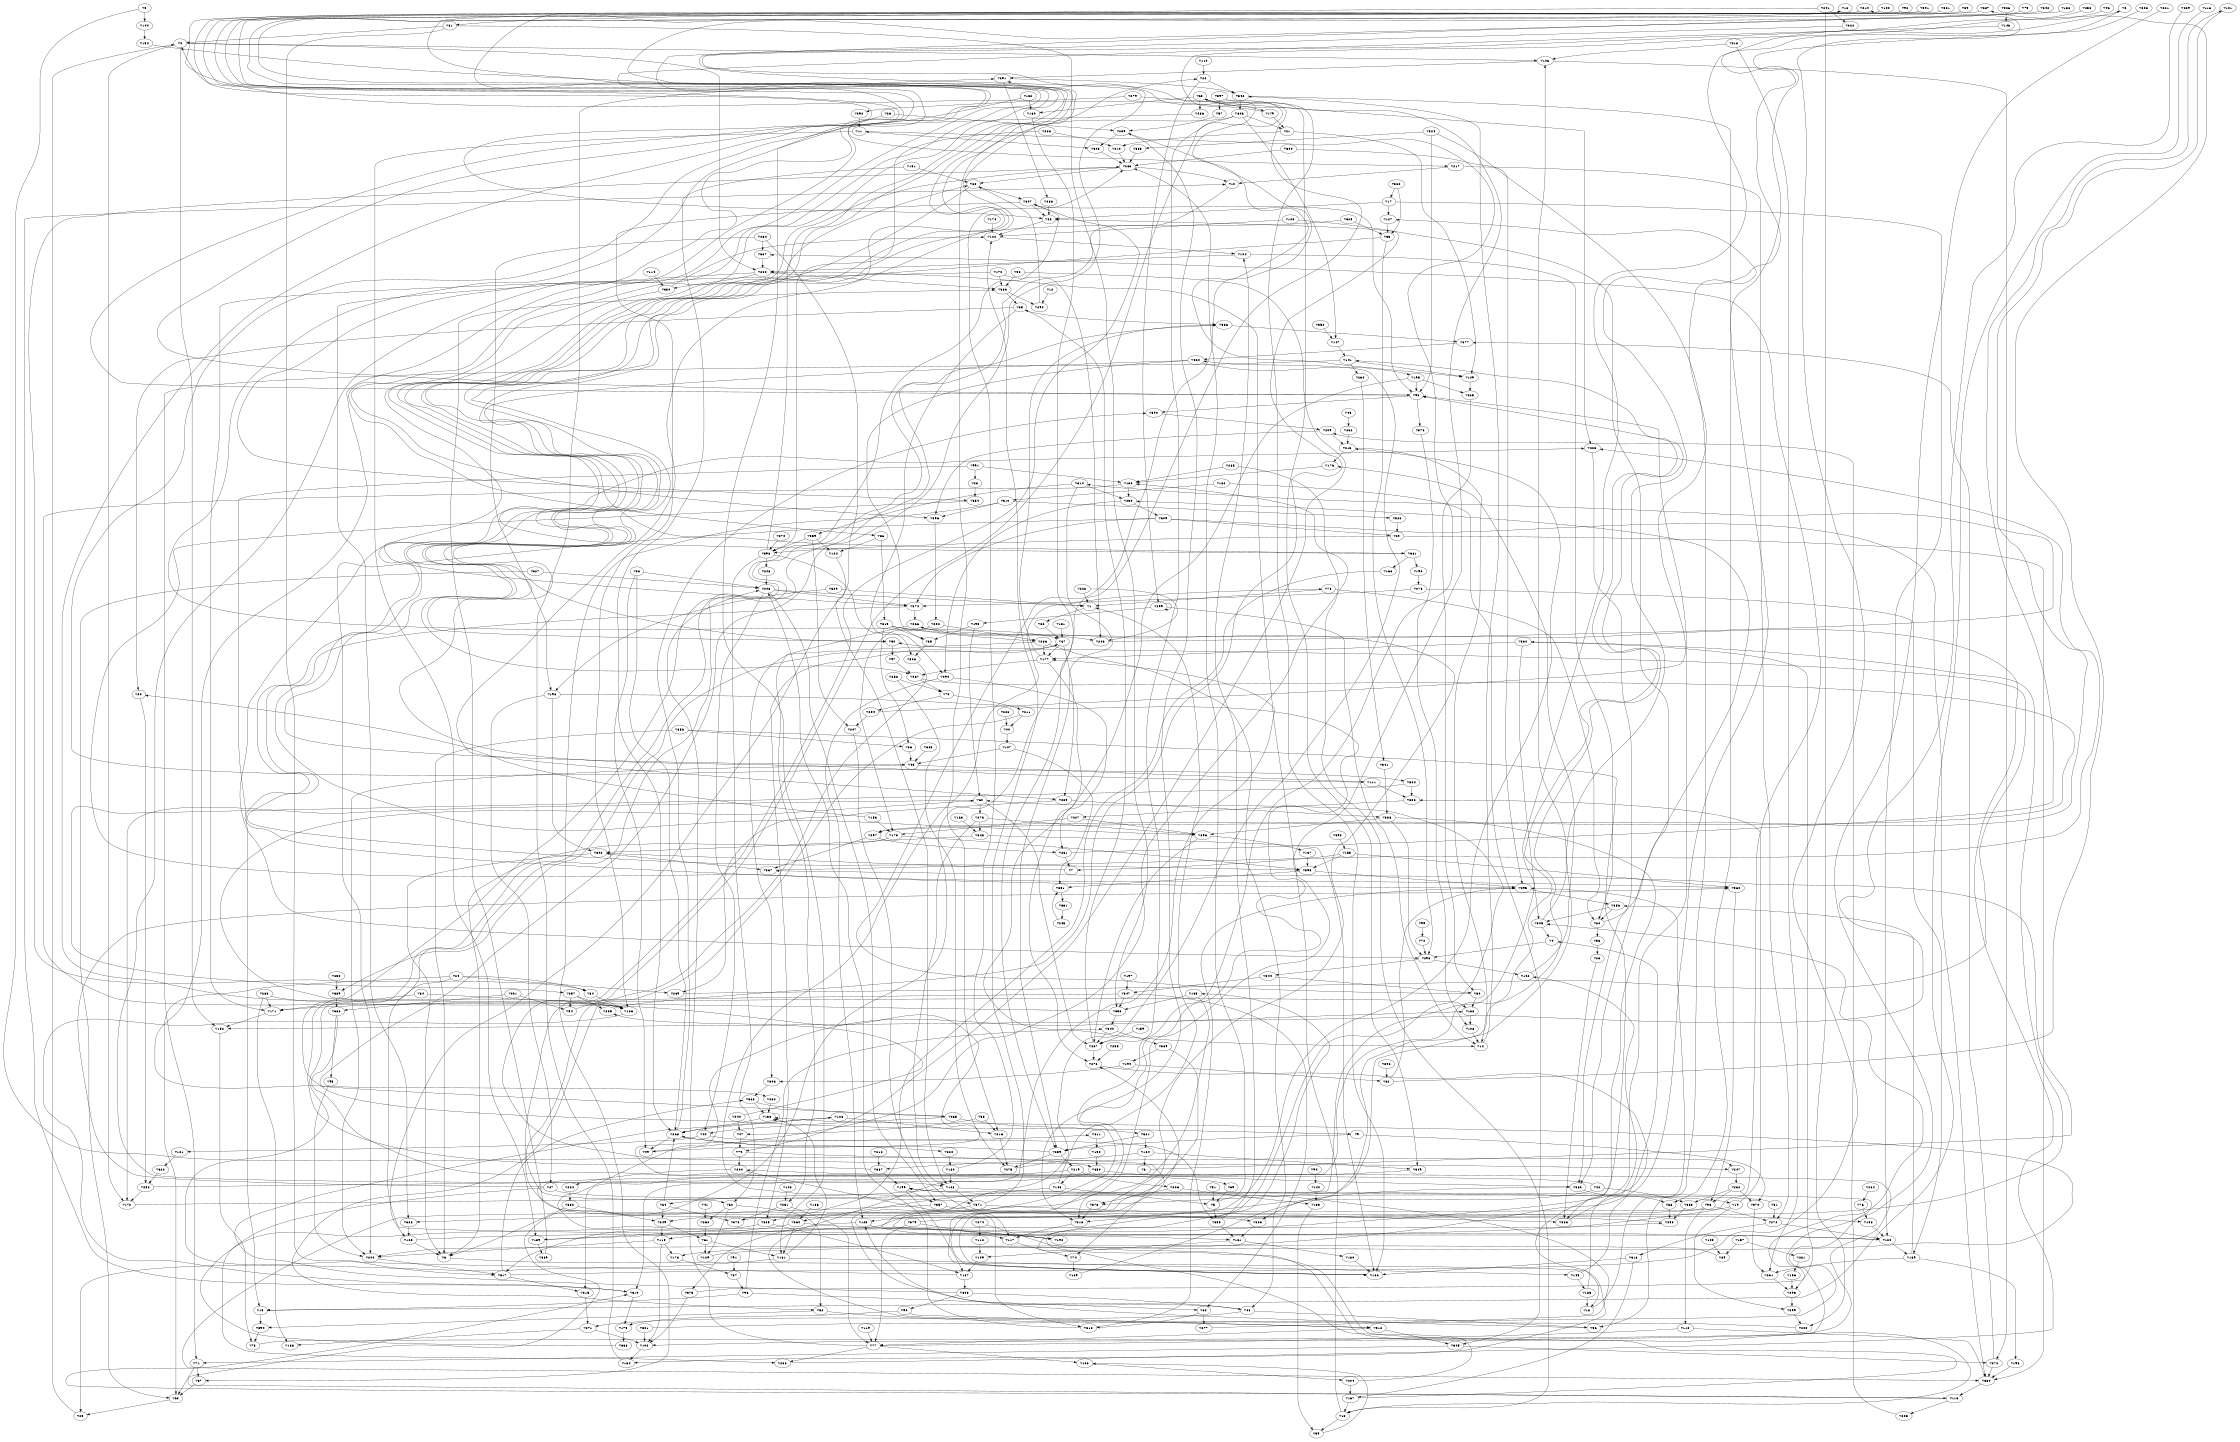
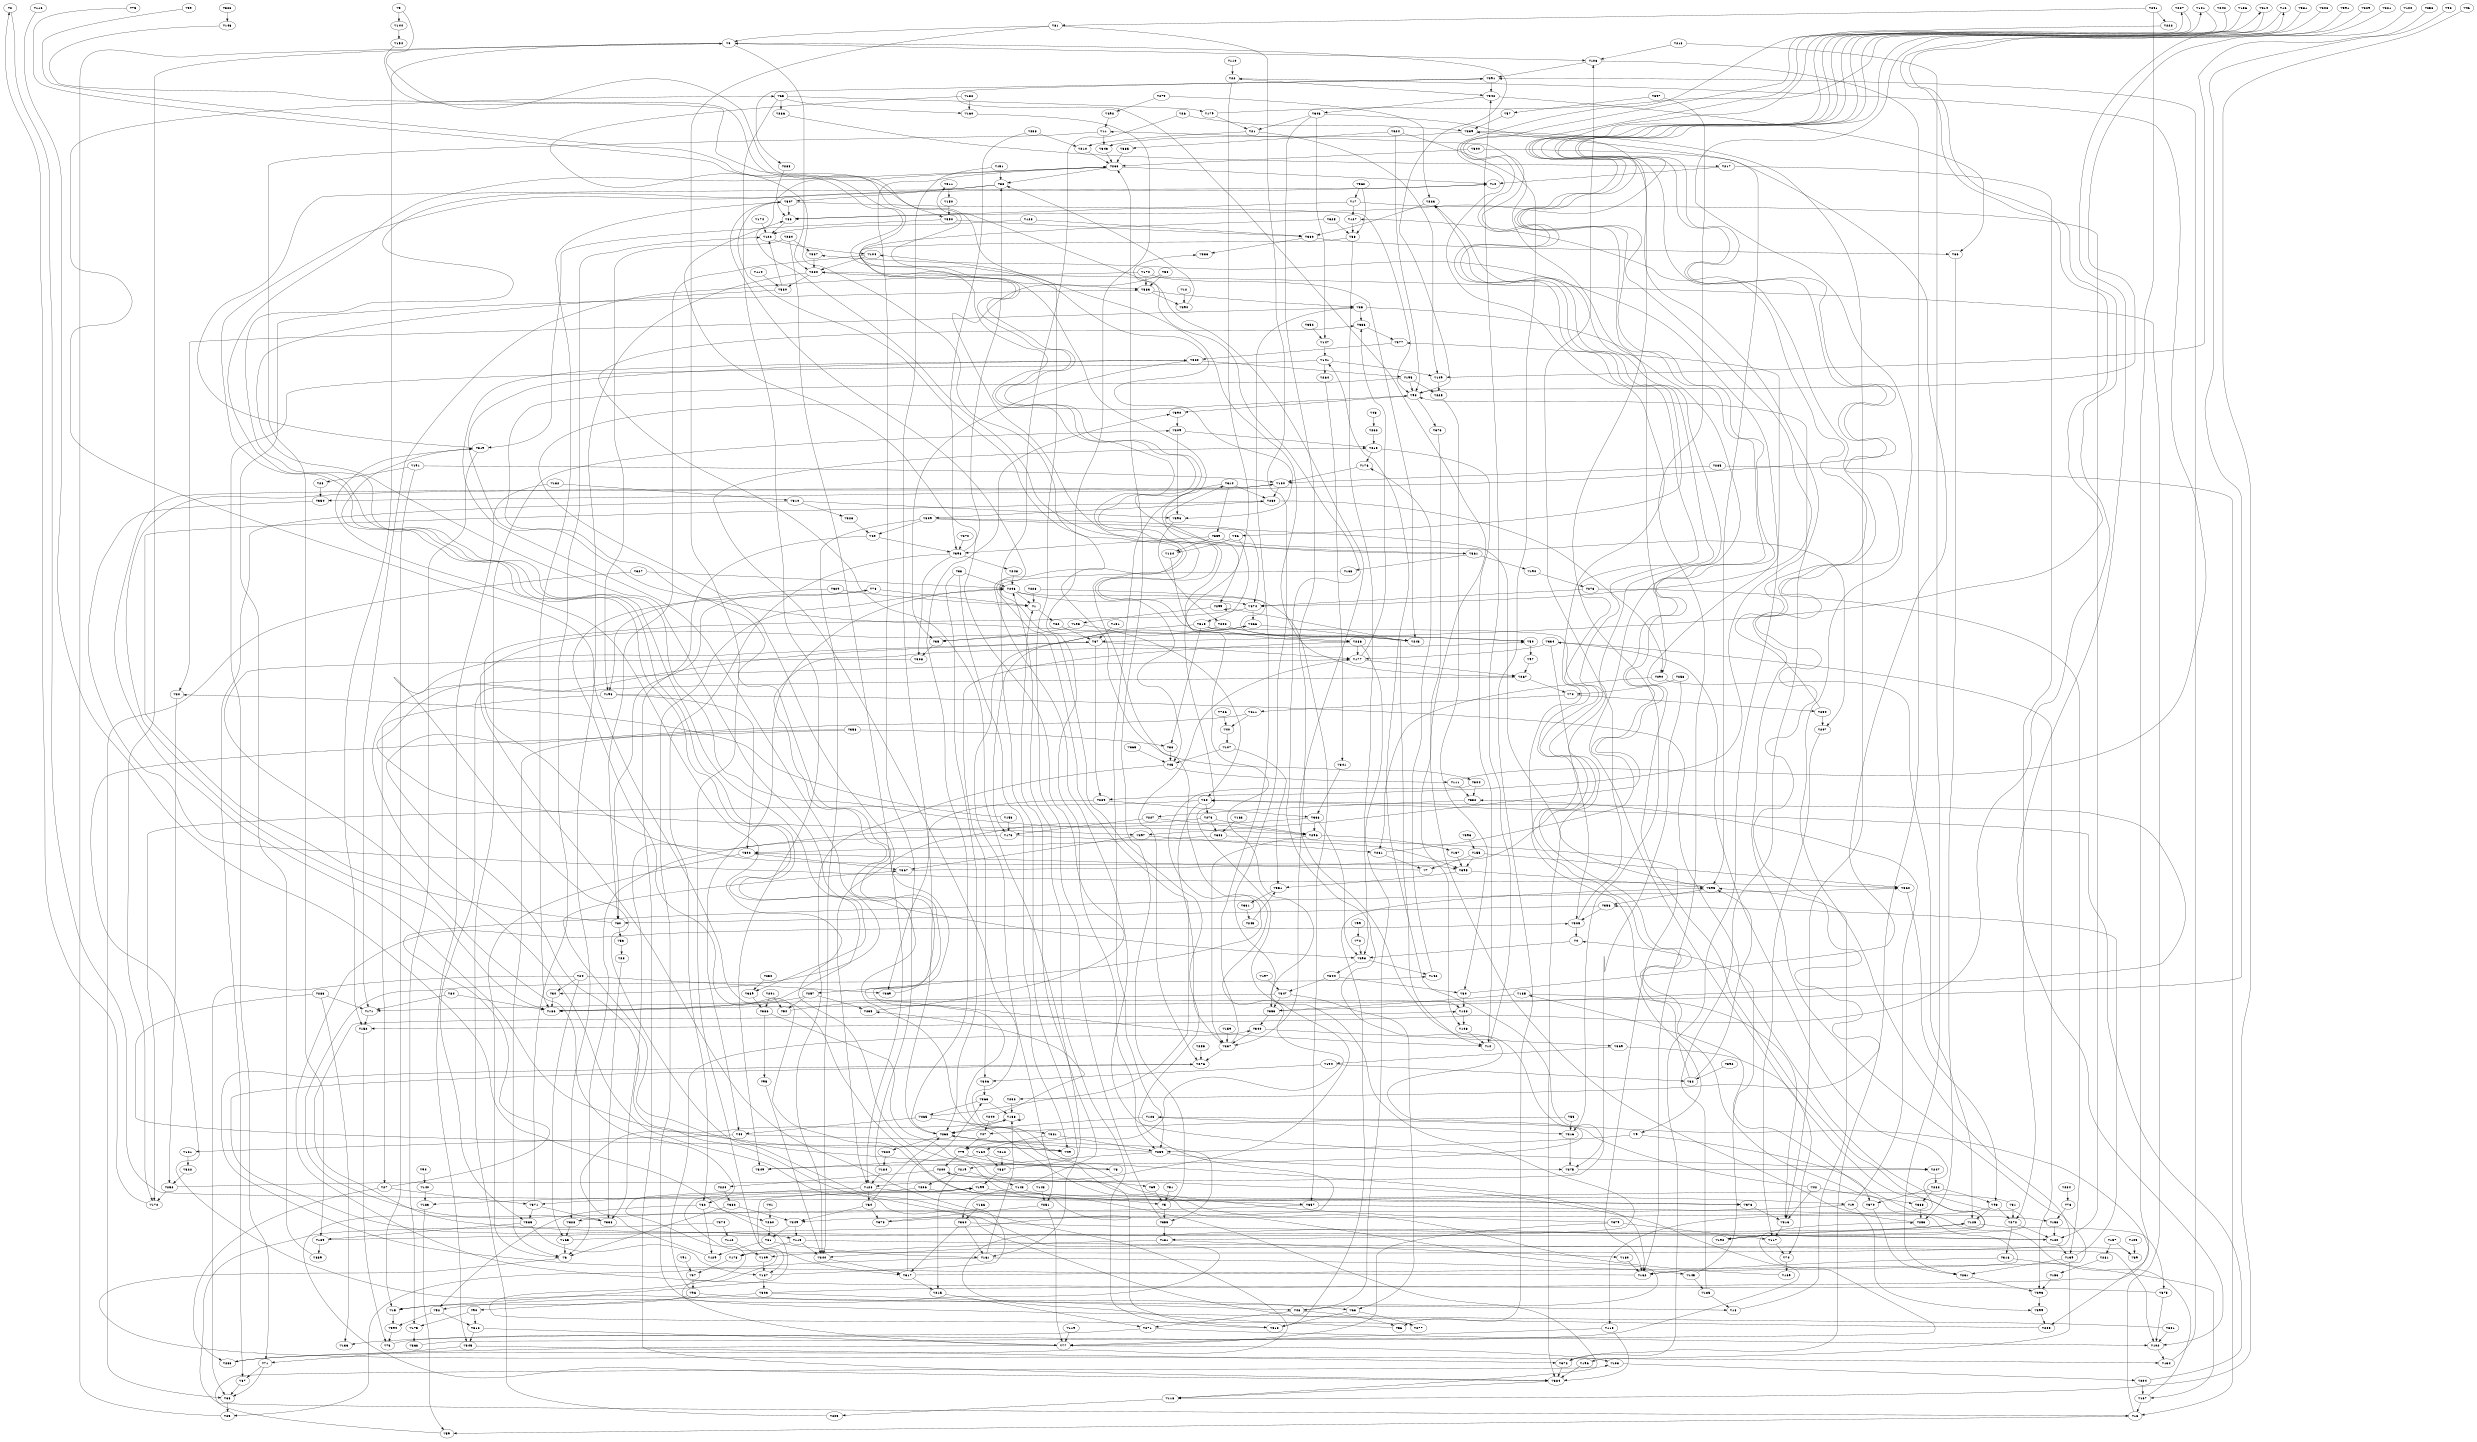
node "v991": label "v991" -> "v191"
node "v226": label "v226" -> "v726"
edge "v333" -> "v181": removed
